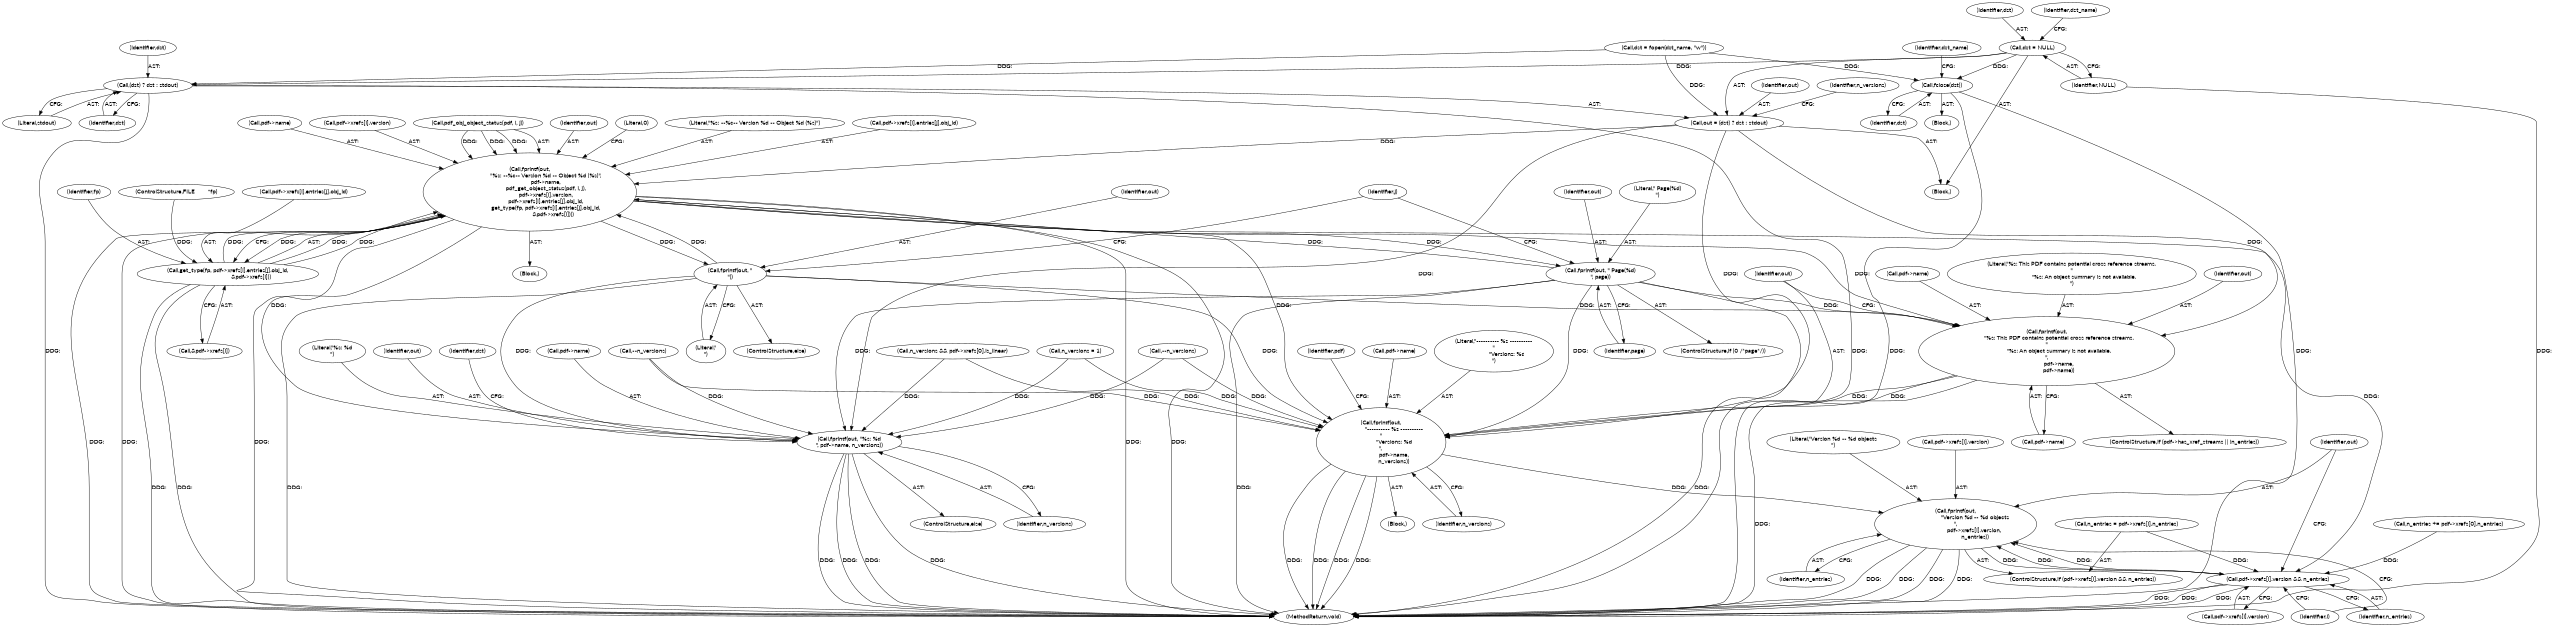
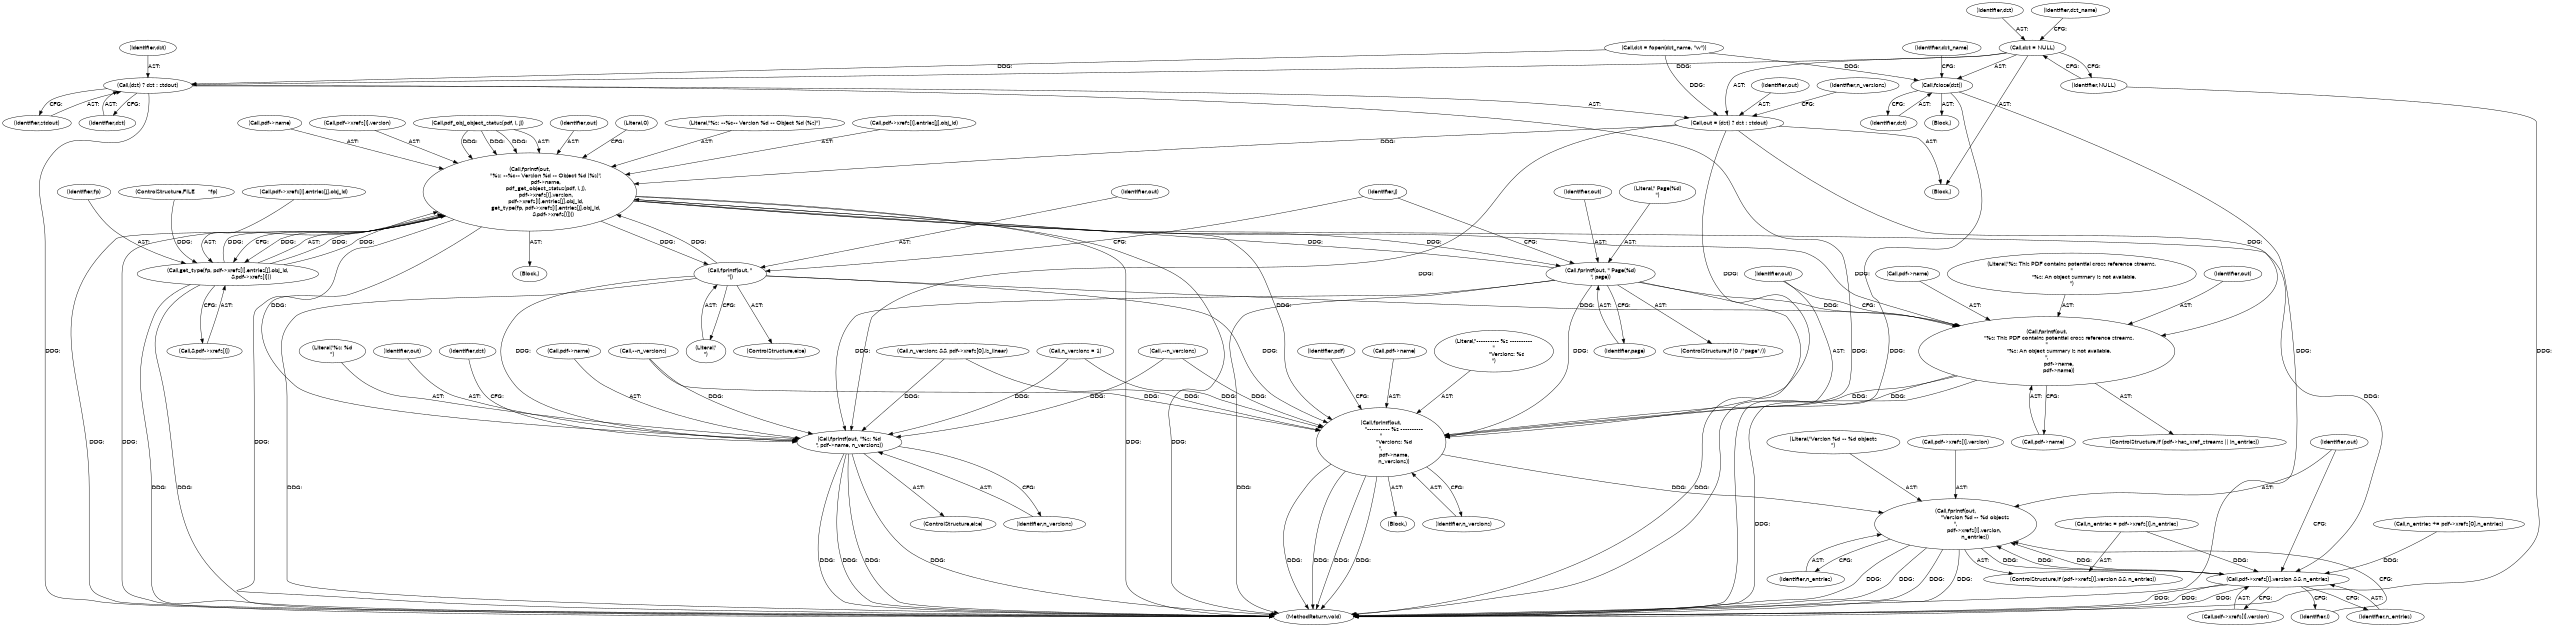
edge "(Call,dst = NULL)" -> "(Call,fclose(dst))": label "DDG: " -> "AST: "
edge "(Identifier,NULL)" -> "(Call,dst = NULL)": label "AST: " -> "CFG: "
node "(Literal,stdout)": label "(Literal,stdout)" -> "(Identifier,stdout)"
edge "(Identifier,i)" -> "(Call,pdf->xrefs[i].version && n_entries)": reversed
